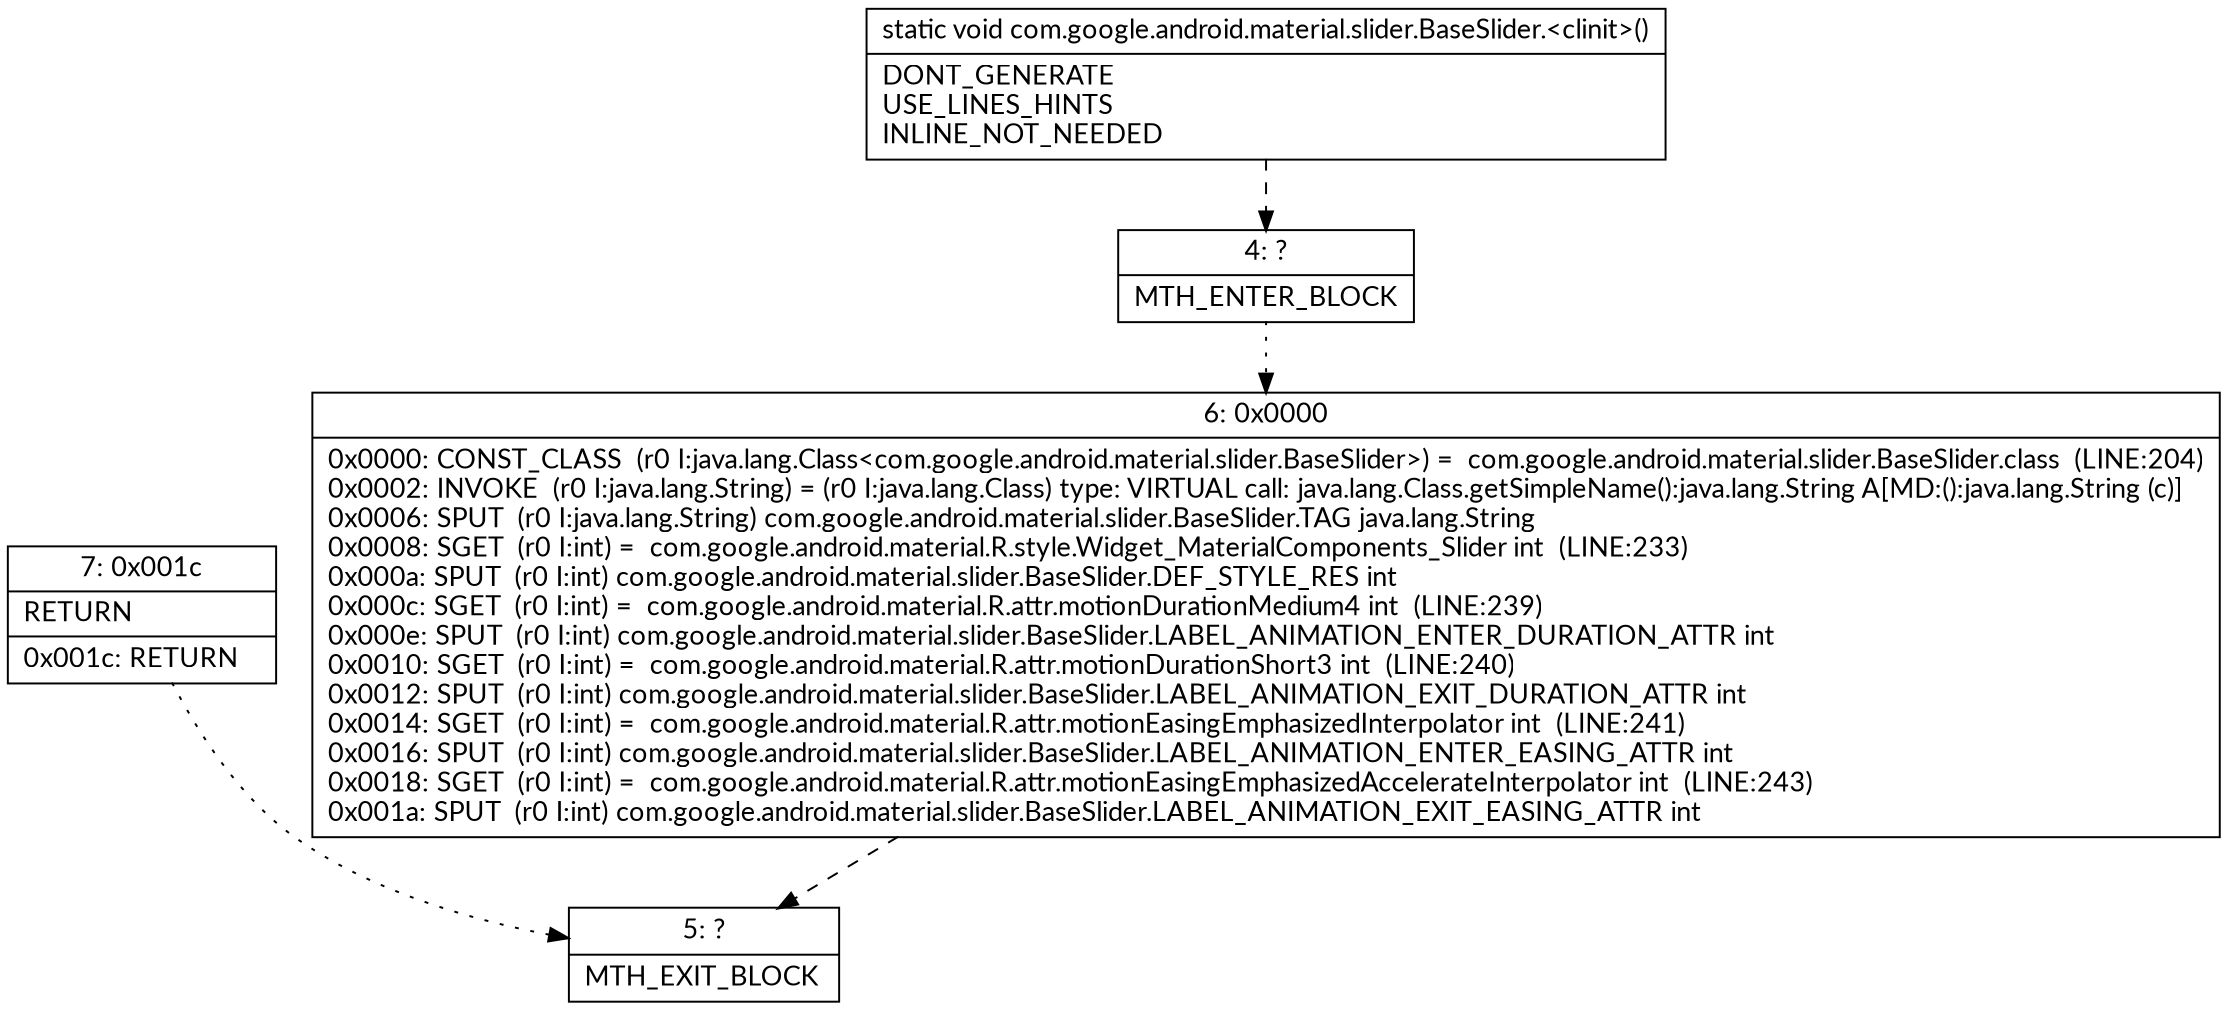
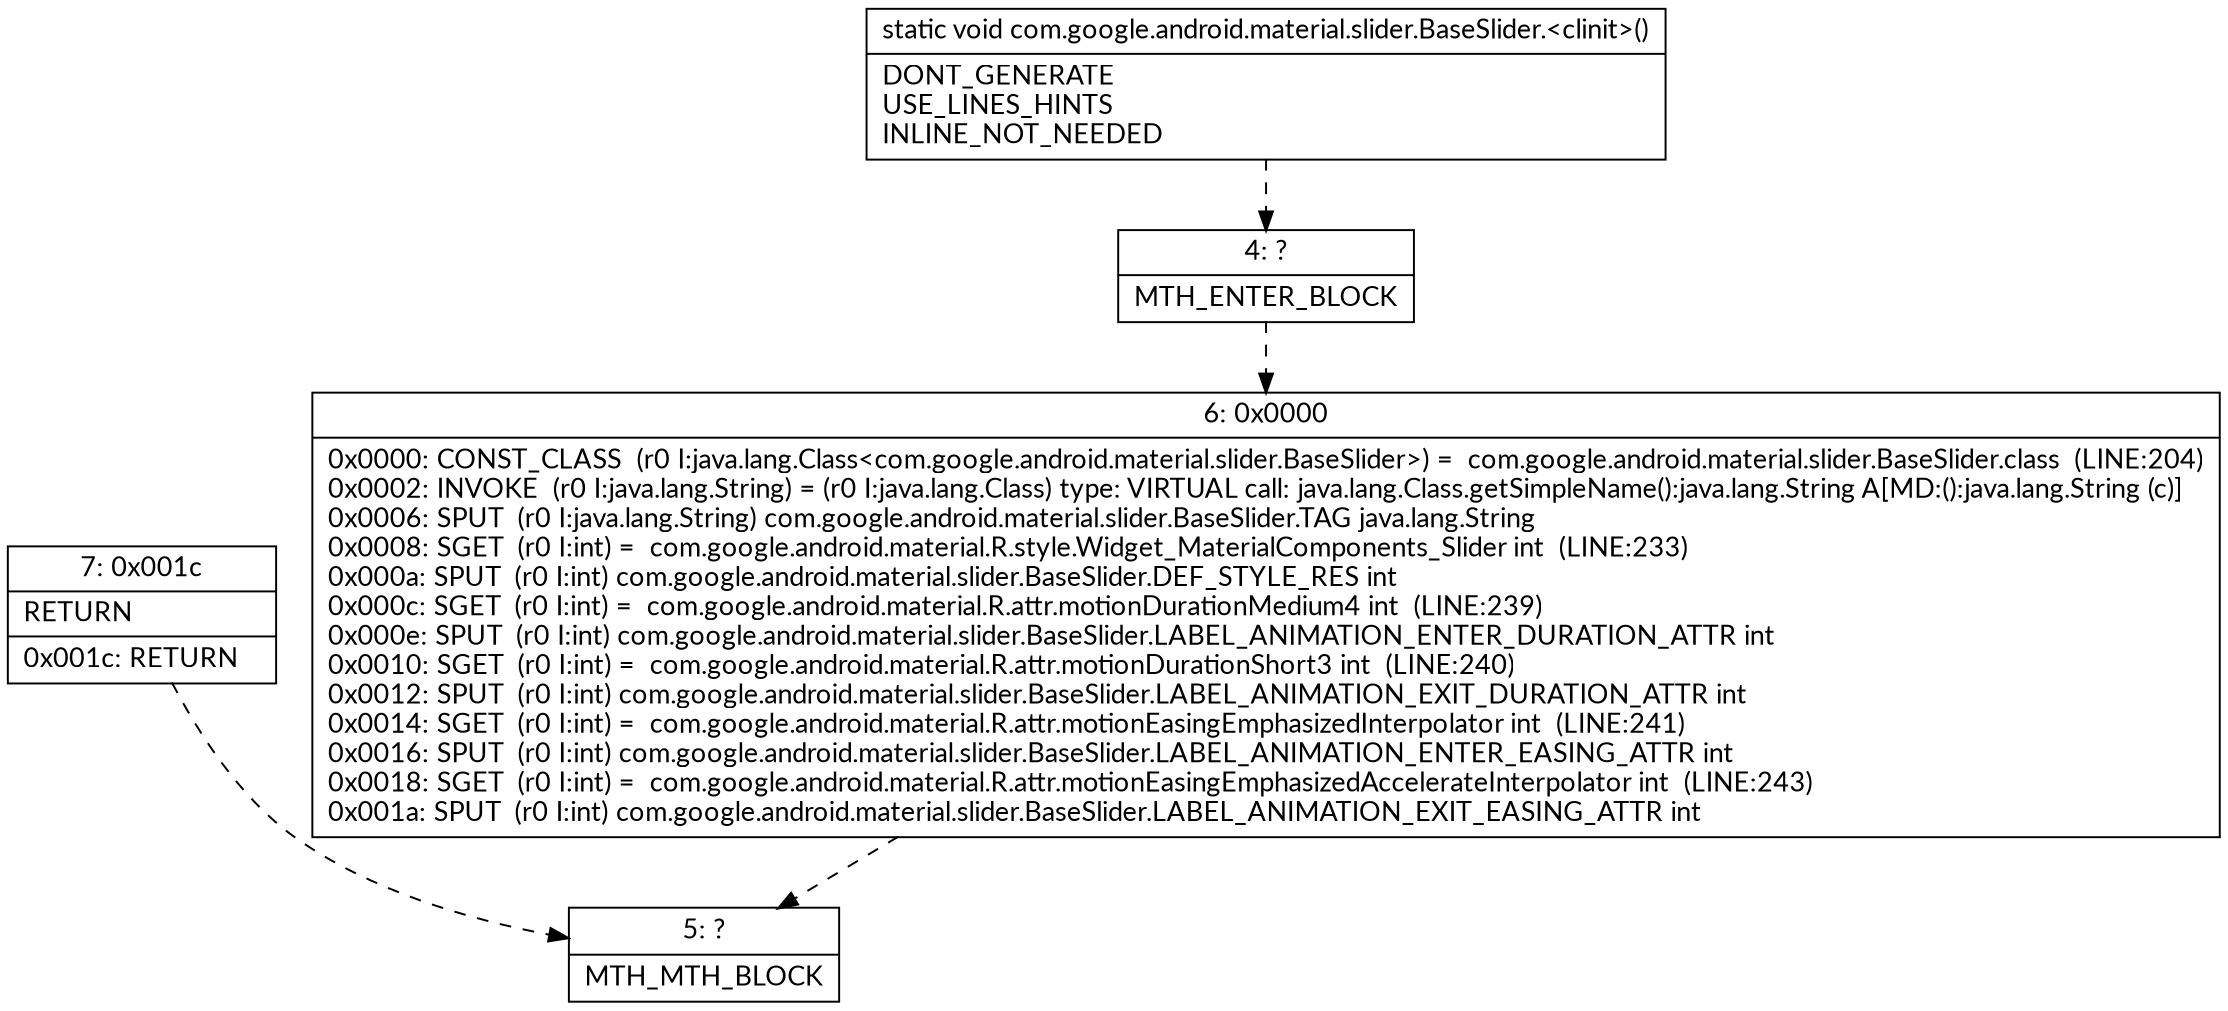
edge "4: ?" -> "6: 0x0000": style dotted -> dashed
edge "7: 0x001c" -> "5: ?": style dotted -> dashed
node "5: ?": text "MTH_EXIT_BLOCK" -> "MTH_MTH_BLOCK"
